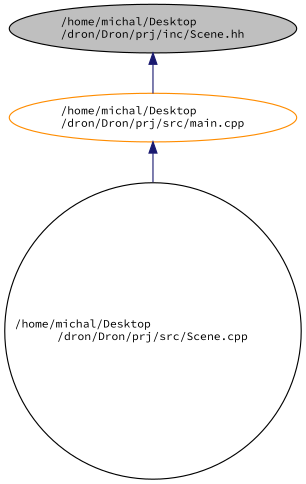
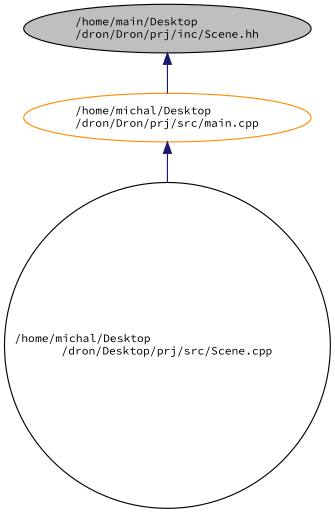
node "/home/michal/Desktop /dron/Dron/prj/inc/Scene.hh": label "/home/michal/Desktop /dron/Dron/prj/inc/Scene.hh" -> "/home/main/Desktop /dron/Dron/prj/inc/Scene.hh"
node "/home/michal/Desktop /dron/Dron/prj/src/Scene.cpp": label "/home/michal/Desktop /dron/Dron/prj/src/Scene.cpp" -> "/home/michal/Desktop /dron/Desktop/prj/src/Scene.cpp"
